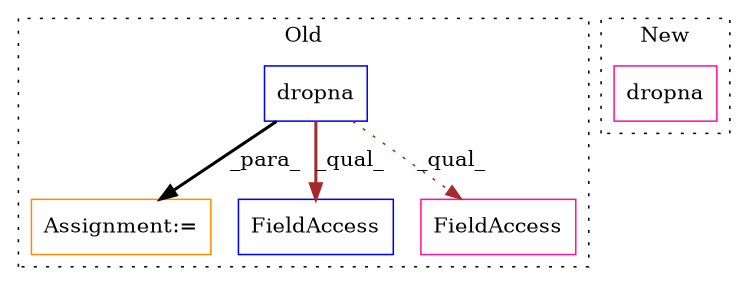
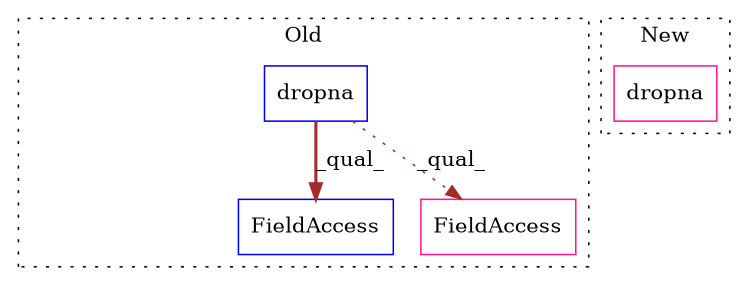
node "Assignment:=": removed
